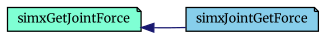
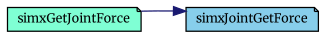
edge "simxJointGetForce" -> "simxGetJointForce": reversed
